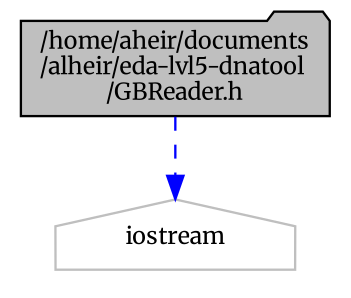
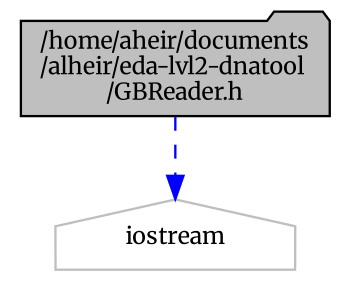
node "/home/aheir/documents /alheir/eda-lvl5-dnatool /GBReader.h": label "/home/aheir/documents /alheir/eda-lvl5-dnatool /GBReader.h" -> "/home/aheir/documents /alheir/eda-lvl2-dnatool /GBReader.h"
